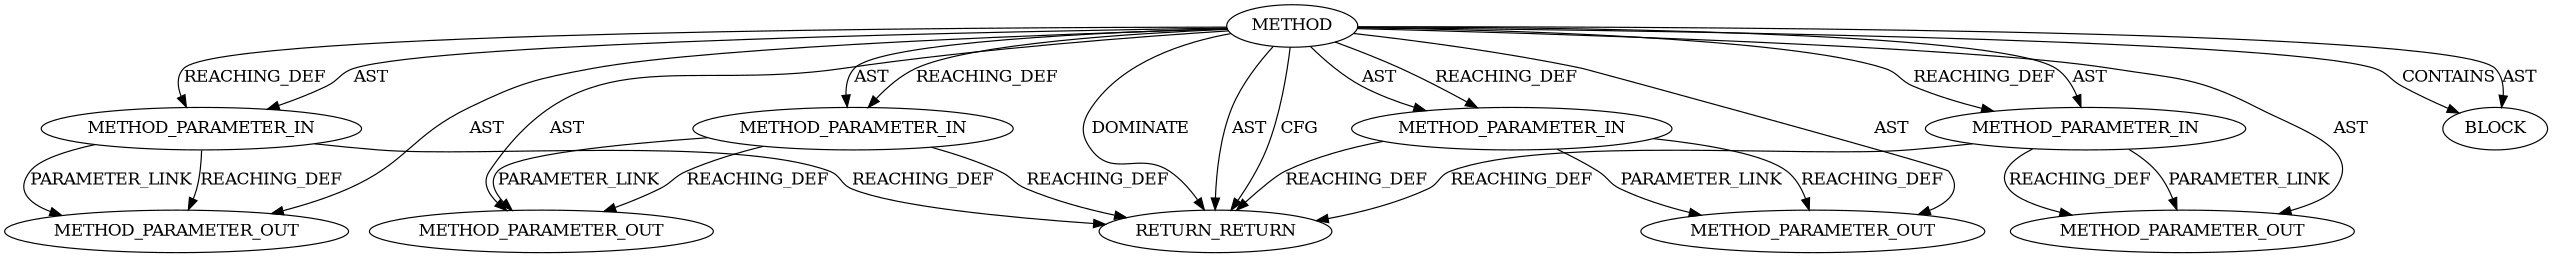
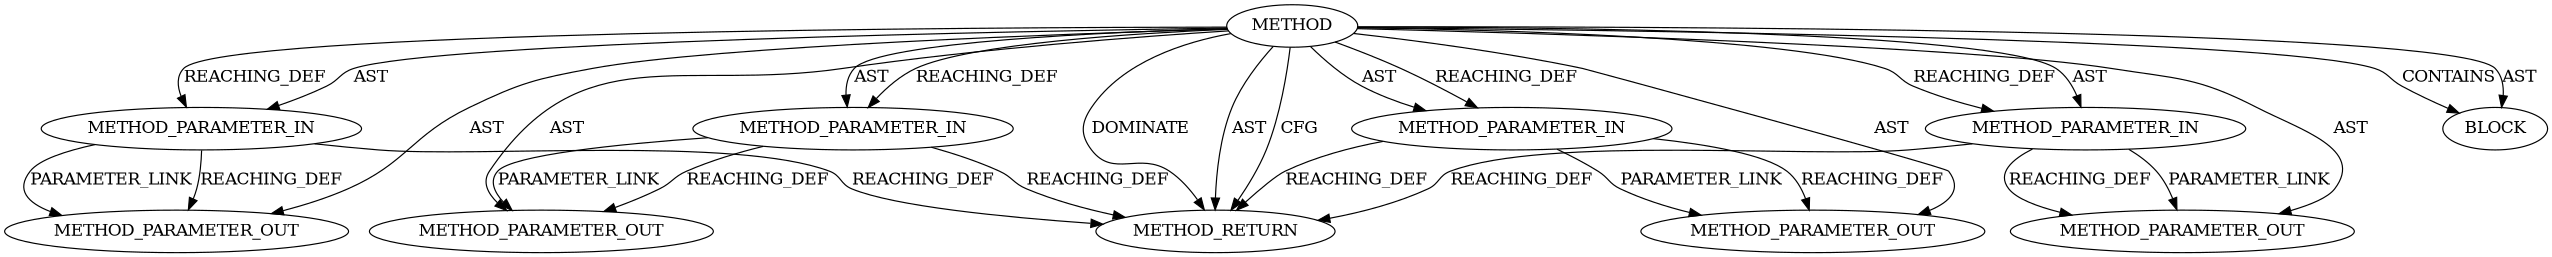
node "RETURN_RETURN": label "RETURN_RETURN" -> "METHOD_RETURN"
